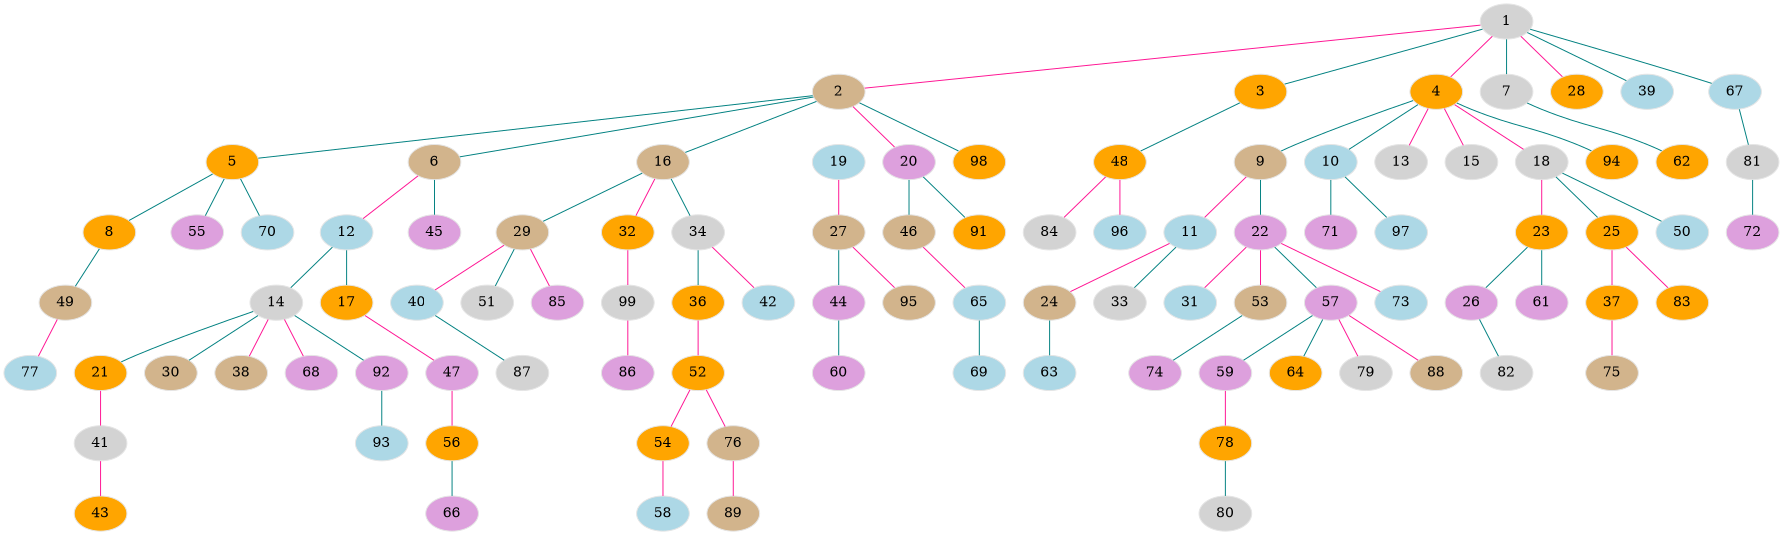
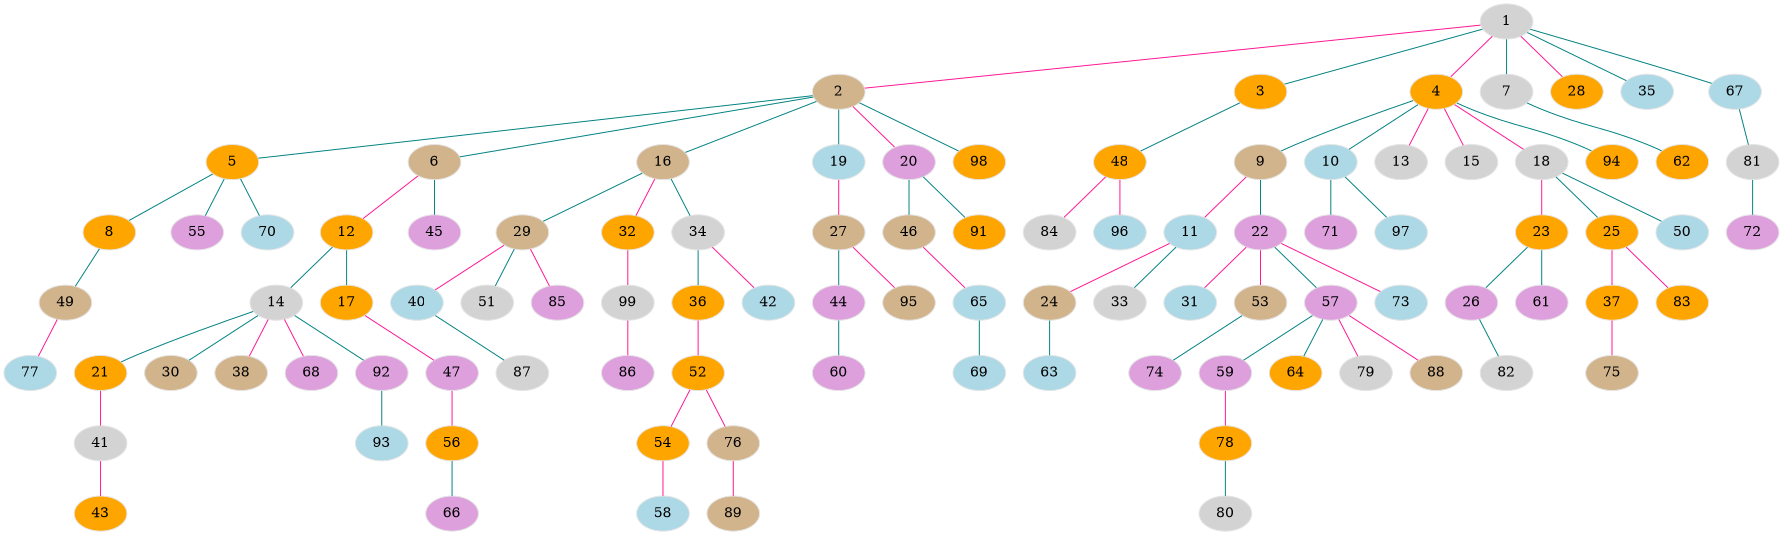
node "39": label "39" -> "35"
edge "2" -- "19": added
node "12": fillcolor lightblue -> orange
